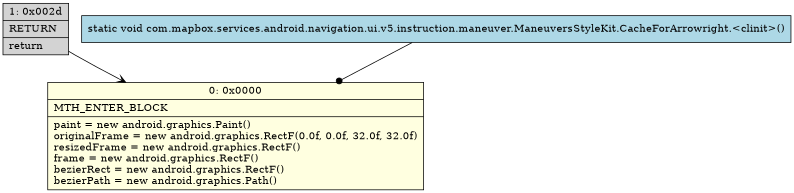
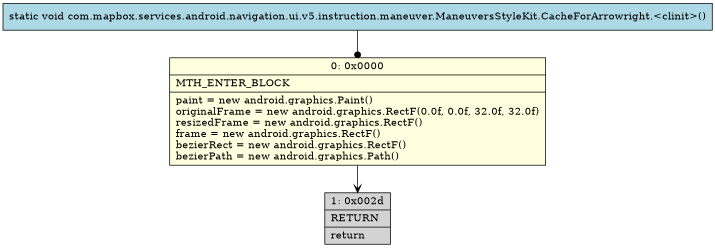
edge "1: 0x002d" -> "0: 0x0000": reversed
